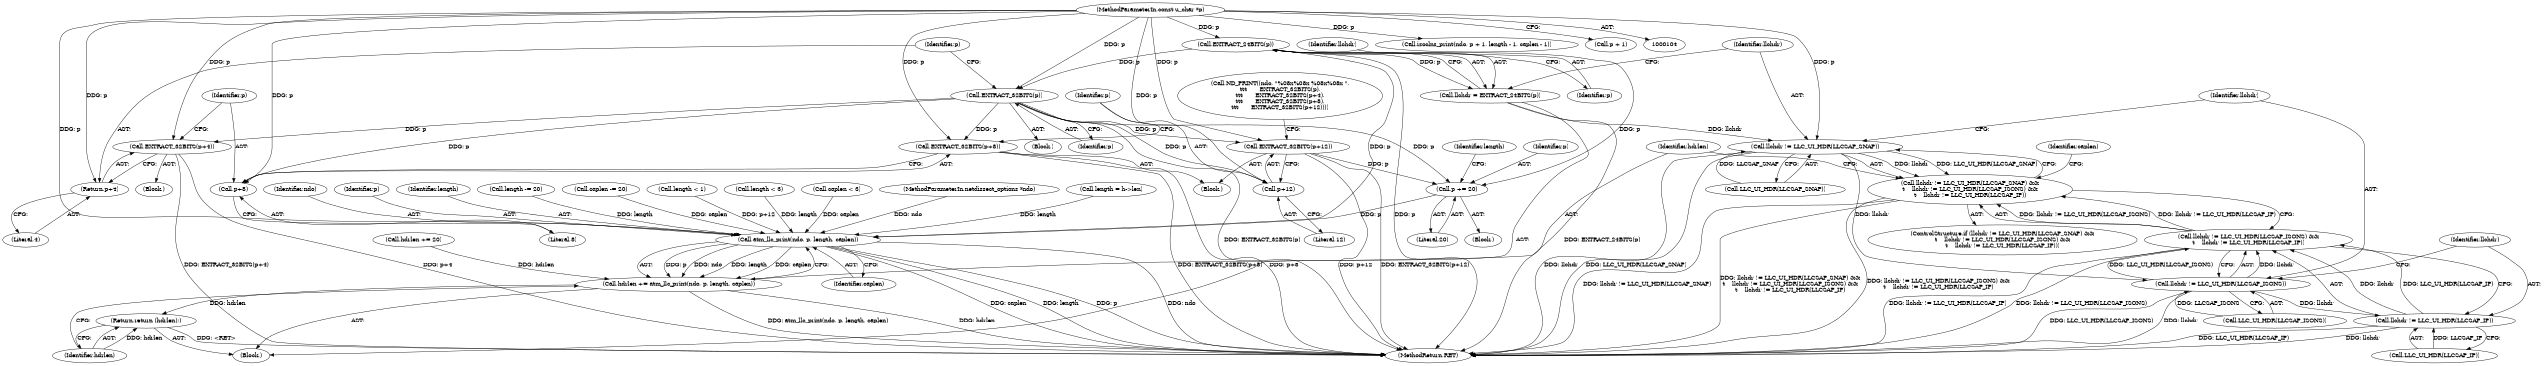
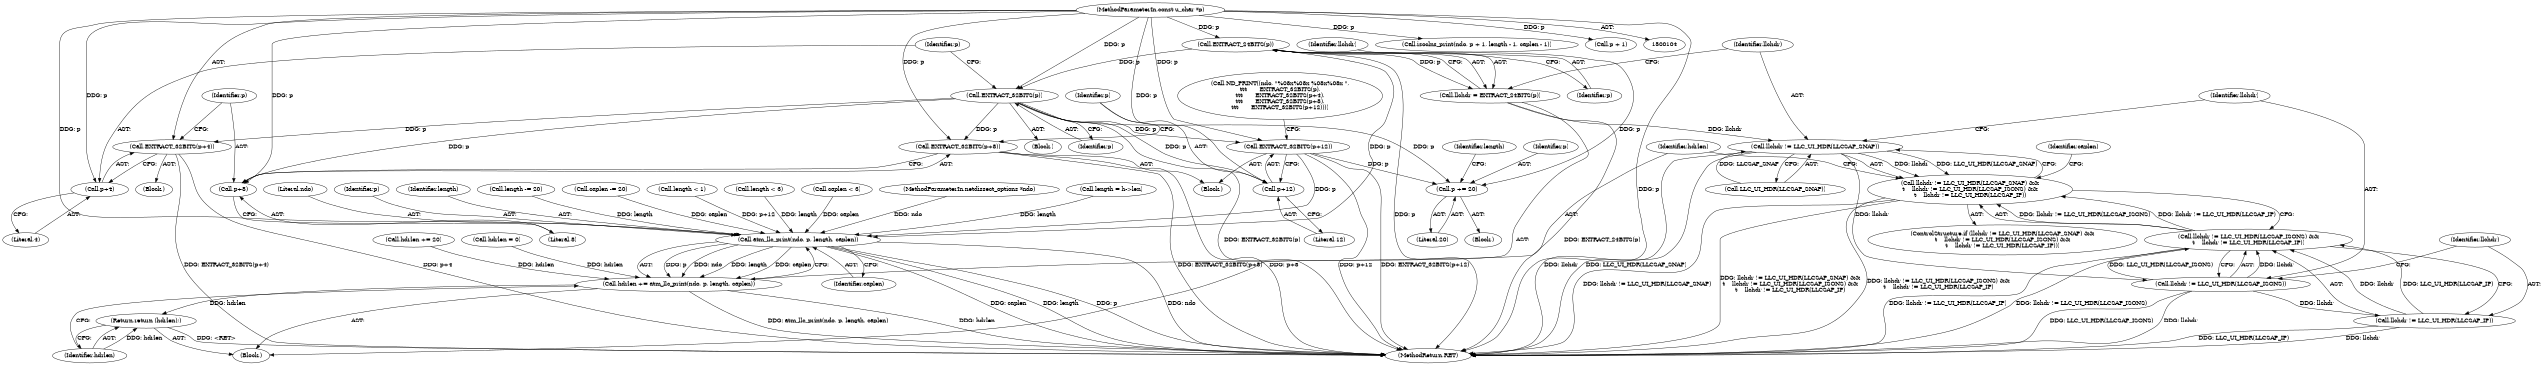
edge "(MethodParameterIn,const u_char *p)" -> "(Call,llchdr != LLC_UI_HDR(LLCSAP_SNAP))": now "(MethodParameterIn,const u_char *p)" -> "(MethodReturn,RET)"
edge "(MethodParameterIn,const u_char *p)" -> "(Call,p + 1)": label "CFG: " -> "DDG: p"
node "1000104": label "1000104" -> "1500104"
edge "(MethodParameterIn,const u_char *p)" -> "(Call,EXTRACT_32BITS(p+4))": label "DDG: p" -> "AST: "
node "(Return,p+4)": label "(Return,p+4)" -> "(Call,p+4)"
node "(Identifier,ndo)": label "(Identifier,ndo)" -> "(Literal,ndo)"
edge "(Call,p += 20)" -> "(Call,atm_llc_print(ndo, p, length, caplen))": now "(Call,EXTRACT_32BITS(p+12))" -> "(Call,atm_llc_print(ndo, p, length, caplen))"
node "(Call,hdrlen = 0)": added
node "(Call,LLC_UI_HDR(LLCSAP_ISONS))": removed
node "(Call,LLC_UI_HDR(LLCSAP_IP))": removed
